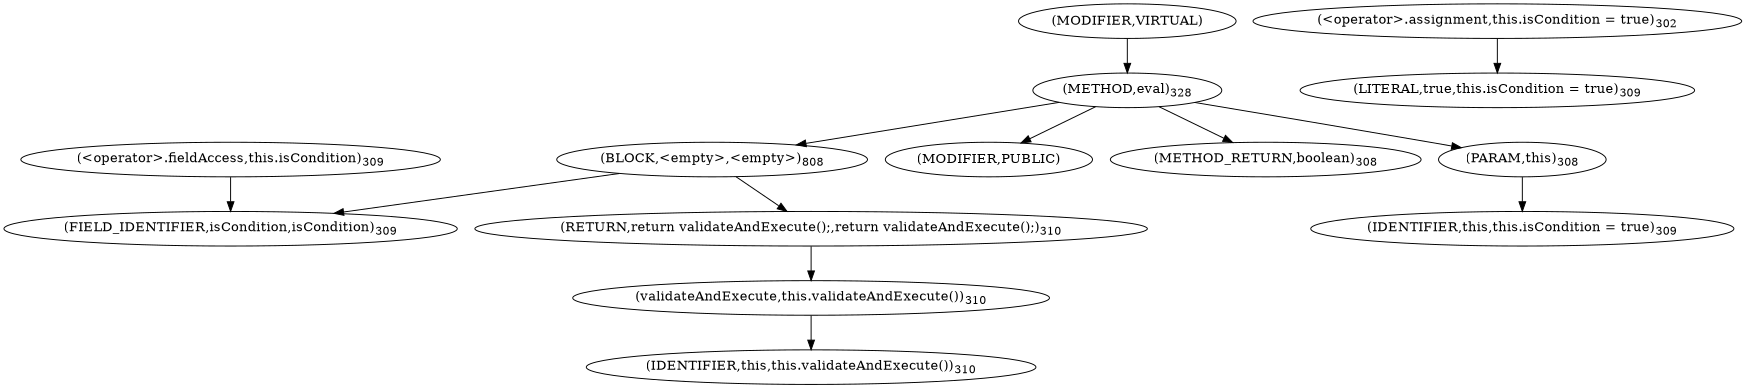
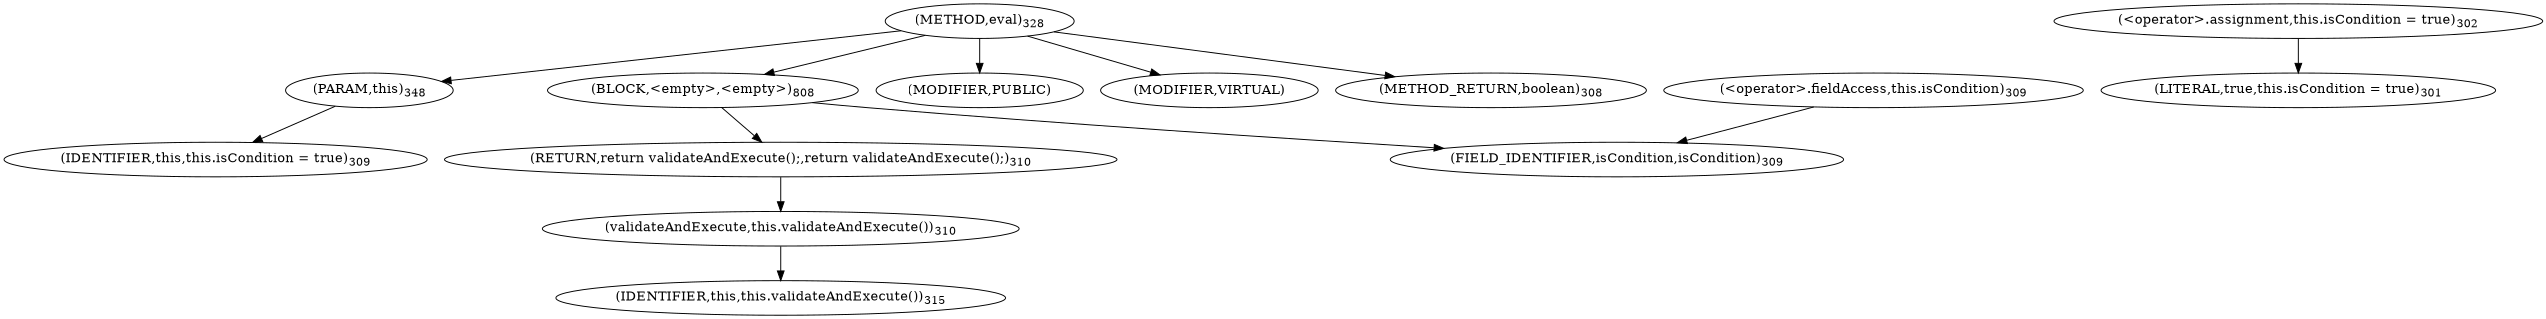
edge "(MODIFIER,VIRTUAL)" -> "(METHOD,eval)": reversed
node "(LITERAL,true,this.isCondition = true)": text "309" -> "301"
node "(PARAM,this)": text "308" -> "348"
node "(IDENTIFIER,this,this.validateAndExecute())": text "310" -> "315"
